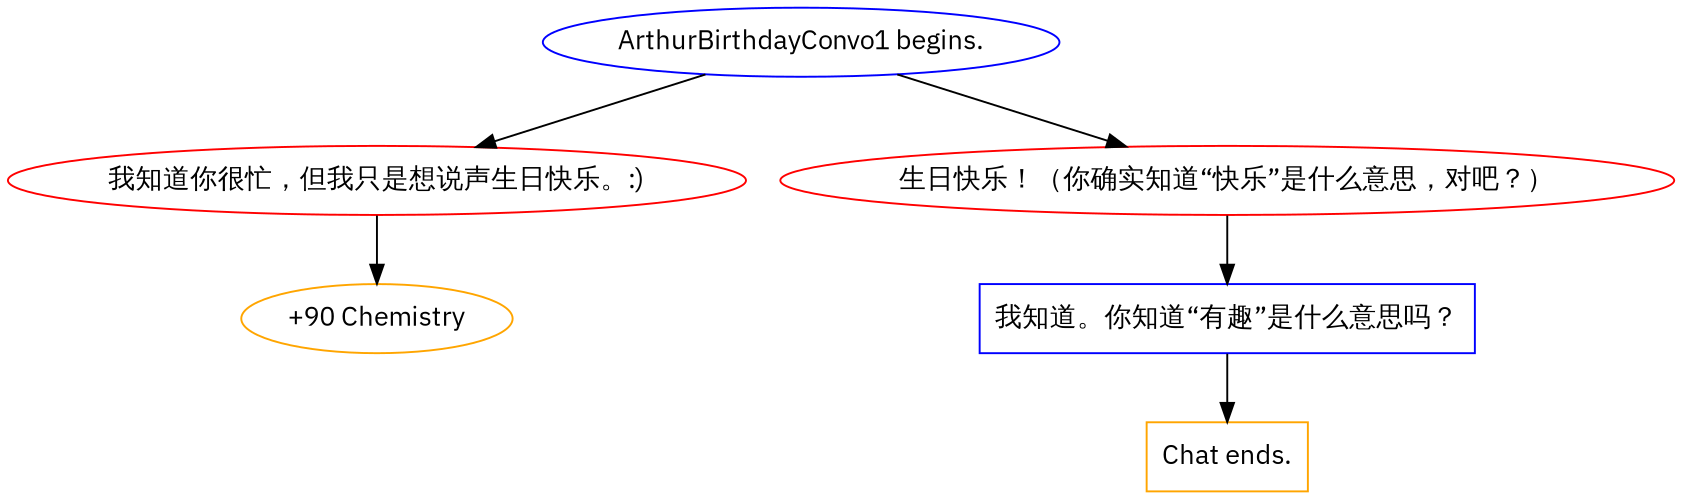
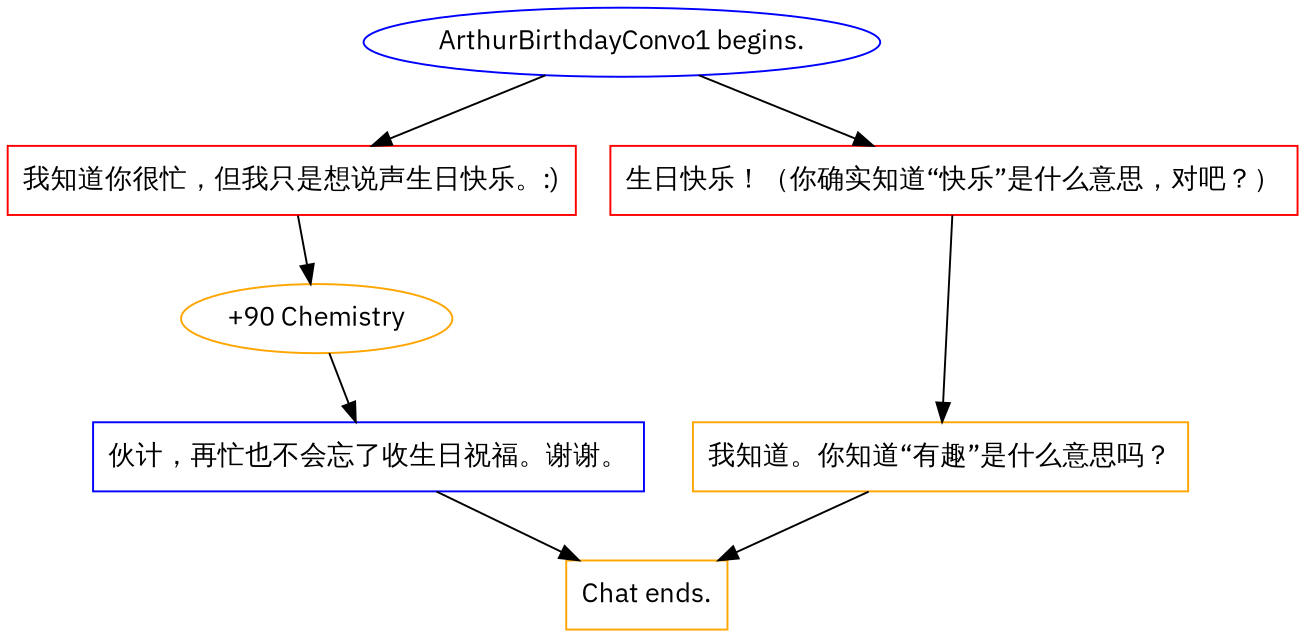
node "我知道你很忙，但我只是想说声生日快乐。:)": shape ellipse -> box
node "生日快乐！（你确实知道“快乐”是什么意思，对吧？）": shape ellipse -> box
node "我知道。你知道“有趣”是什么意思吗？": color blue -> orange
node "伙计，再忙也不会忘了收生日祝福。谢谢。": added
